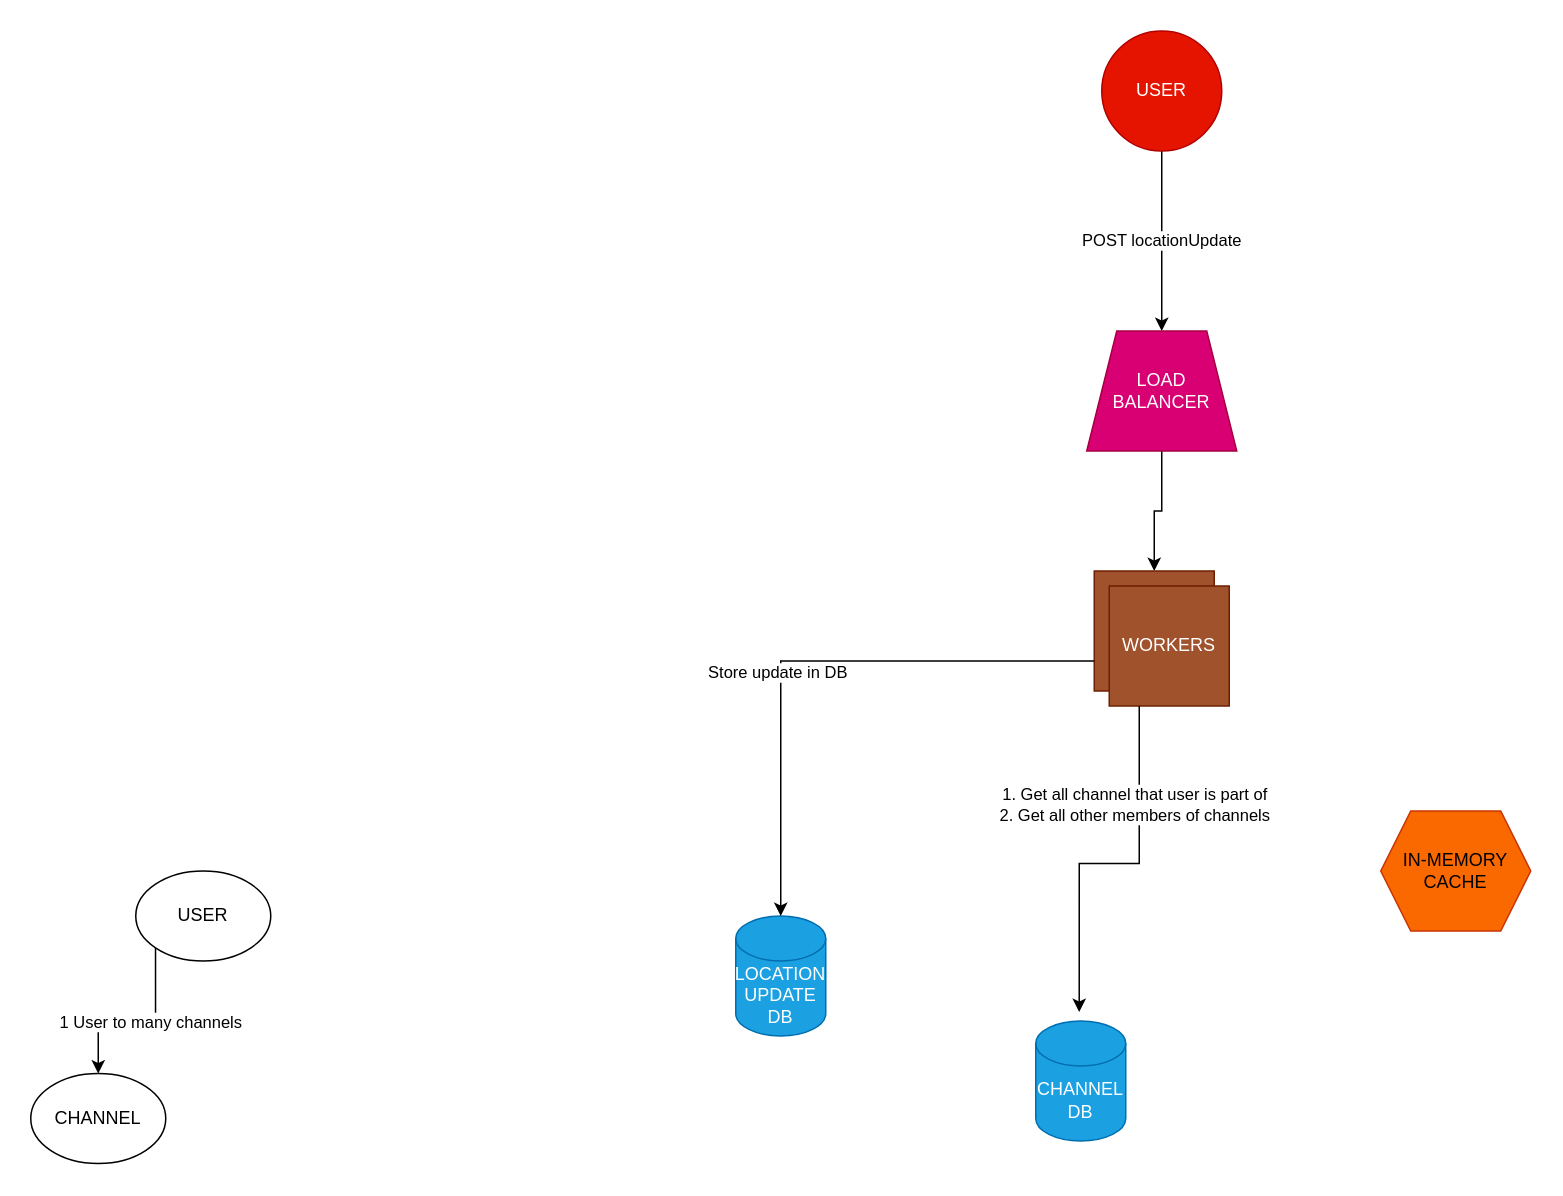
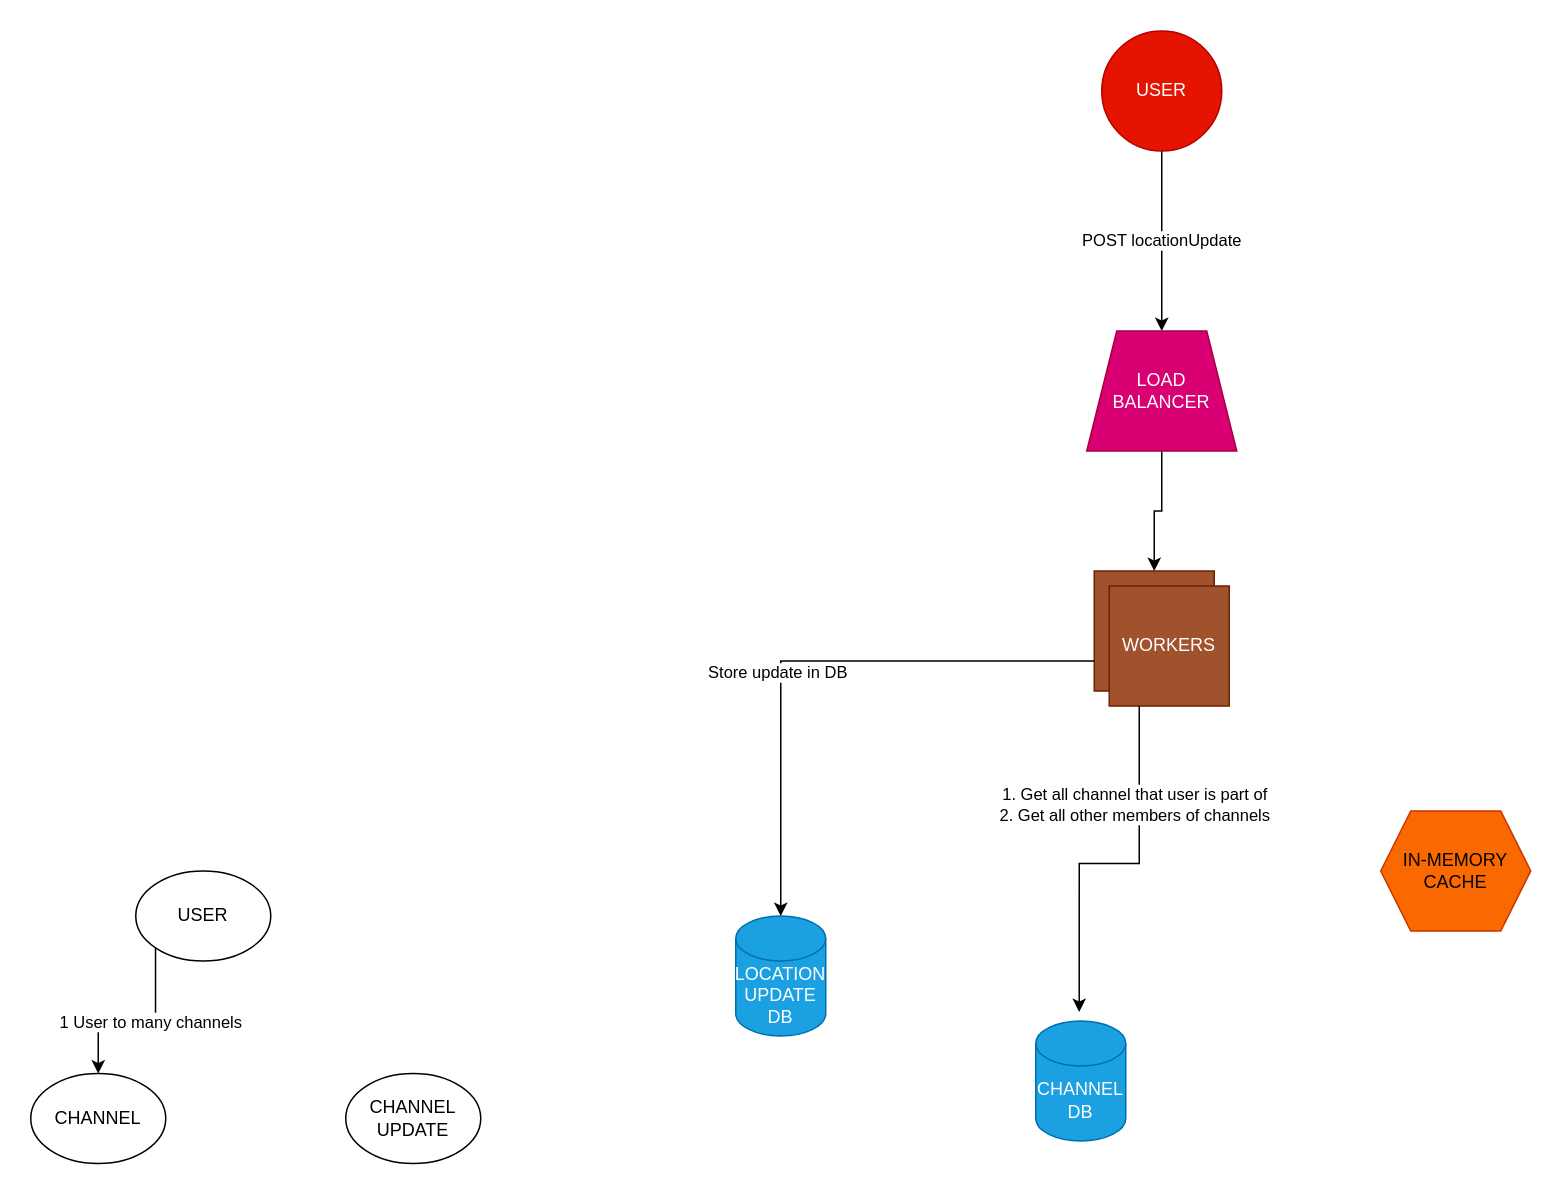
node "CHANNEL UPDATE": added
